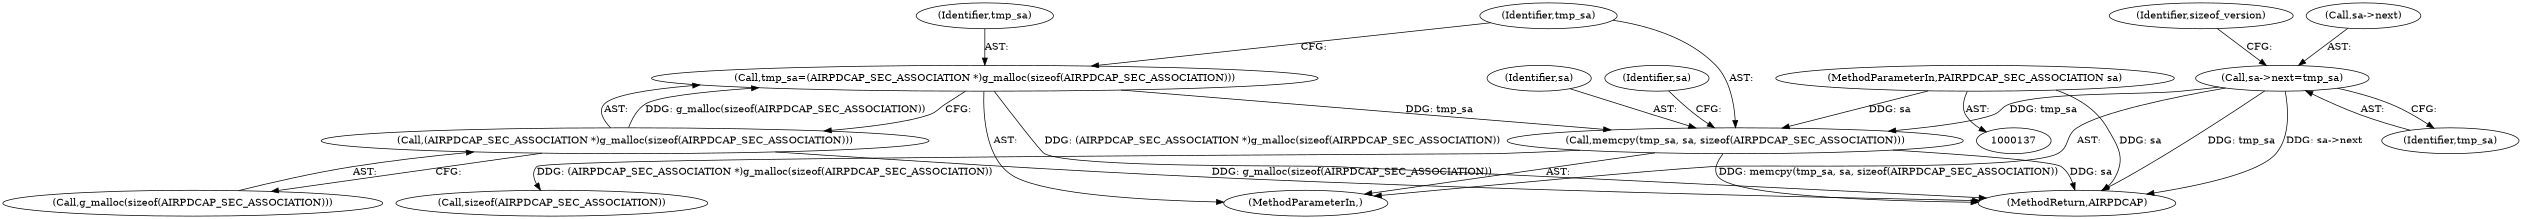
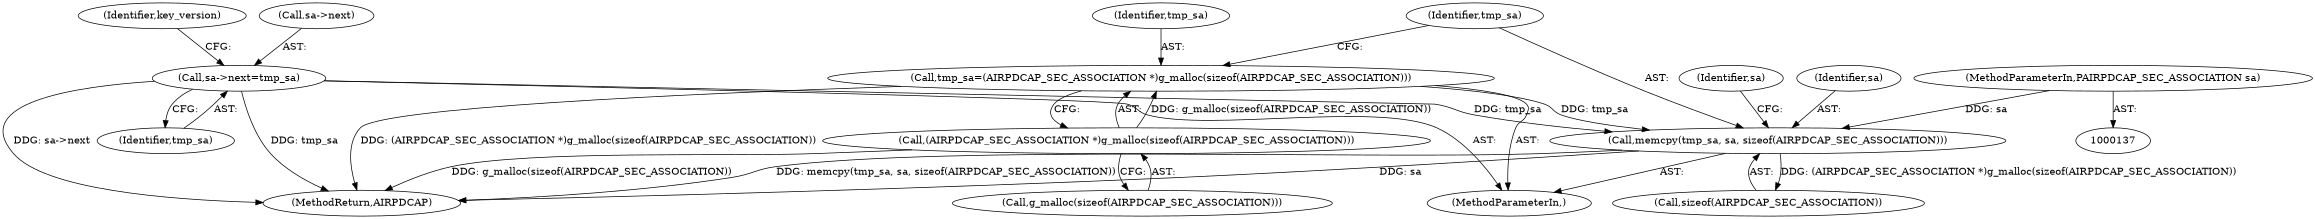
node "(Identifier,sizeof_version)": label "(Identifier,sizeof_version)" -> "(Identifier,key_version)"
edge "(MethodParameterIn,PAIRPDCAP_SEC_ASSOCIATION sa)" -> "(MethodReturn,AIRPDCAP)": removed, label "DDG: sa"
edge "(Call,sizeof(AIRPDCAP_SEC_ASSOCIATION))" -> "(Call,memcpy(tmp_sa, sa, sizeof(AIRPDCAP_SEC_ASSOCIATION)))": added, label "AST:"
